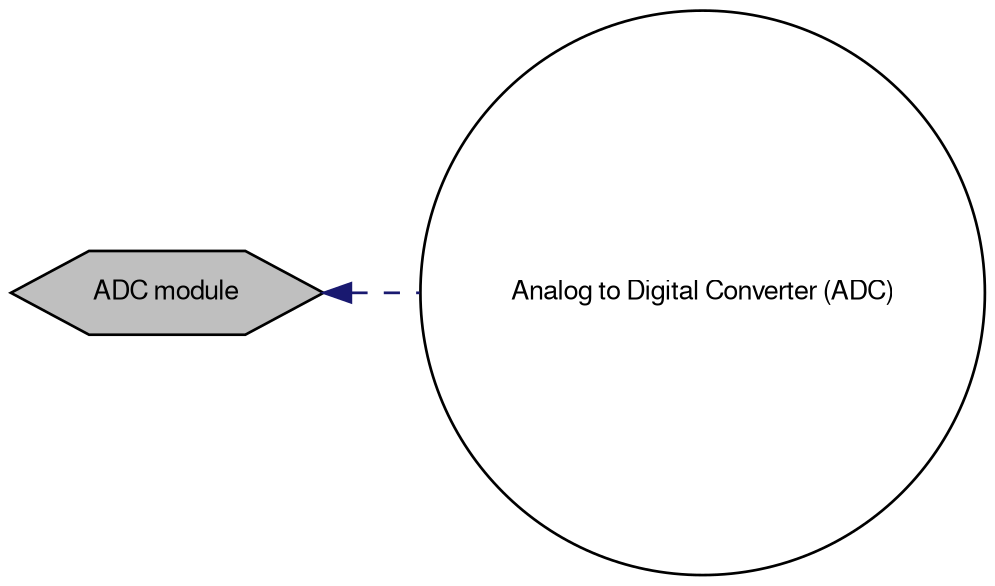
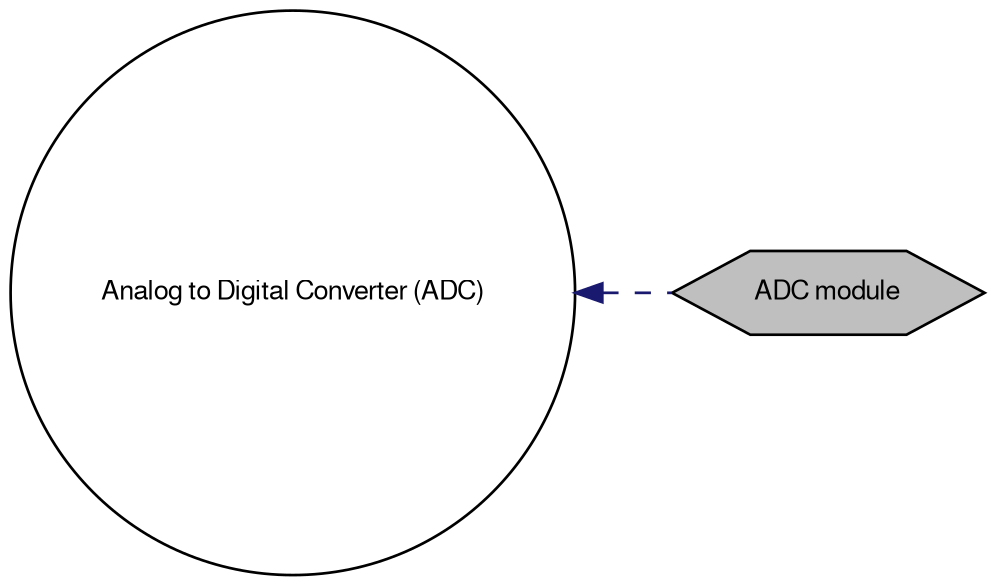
edge "Analog to Digital Converter (ADC)" -> "ADC module": reversed
